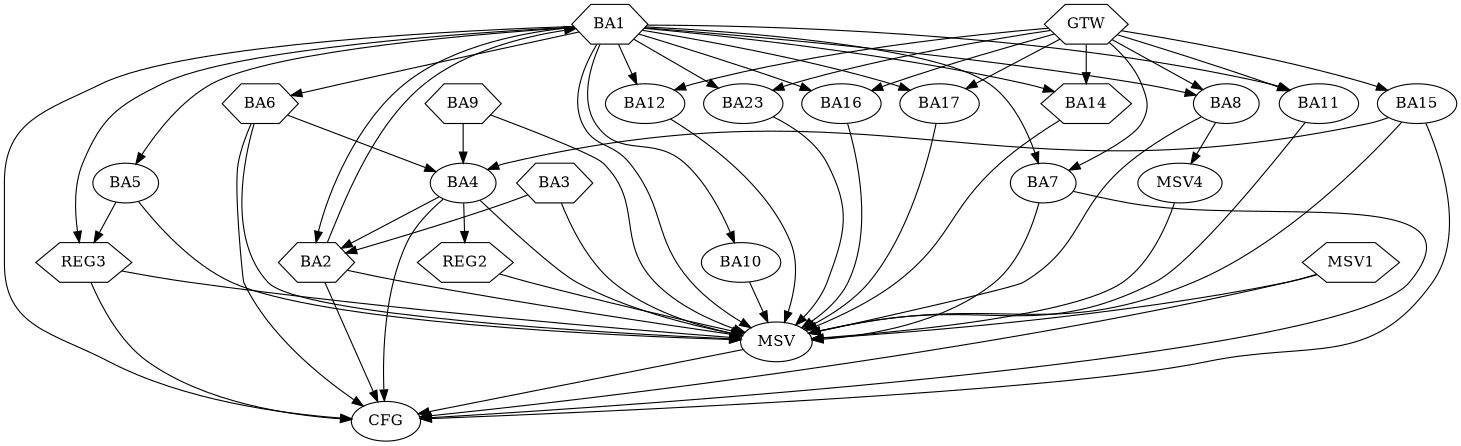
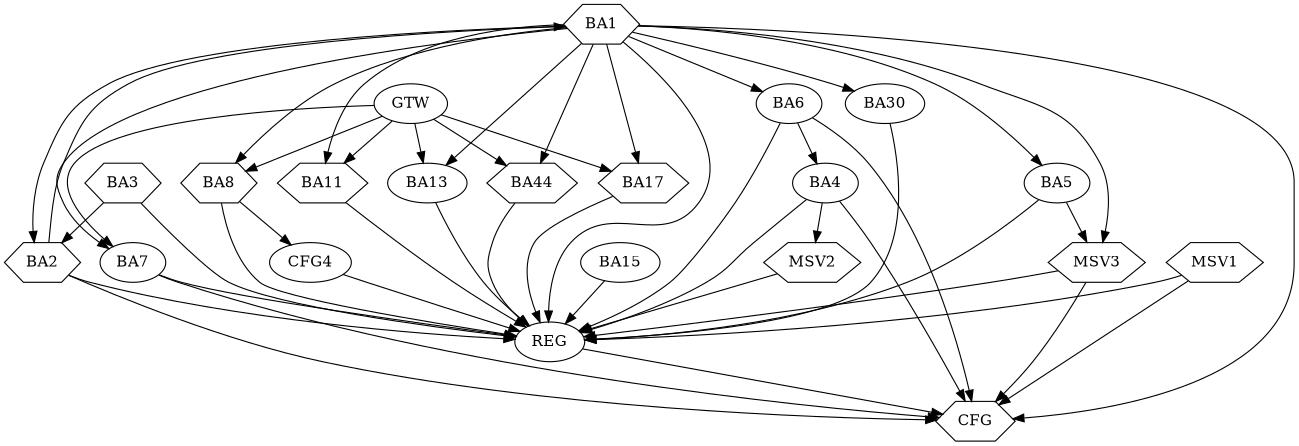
node "GTW": shape hexagon -> ellipse
edge "GTW" -> "BA15": removed
node "BA6": shape hexagon -> ellipse
node "BA9": removed
node "BA12": removed
node "BA23": label "BA23" -> "BA13"
node "BA16": removed
node "BA17": shape ellipse -> hexagon
node "BA14": label "BA14" -> "BA44"
node "BA8": shape ellipse -> hexagon
node "BA11": shape ellipse -> hexagon
edge "BA15" -> "BA4": removed
node "MSV4": label "MSV4" -> "CFG4"
edge "BA4" -> "BA2": removed
node "REG3": label "REG3" -> "MSV3"
node "REG2": label "REG2" -> "MSV2"
node "BA10": label "BA10" -> "BA30"
node "MSV": label "MSV" -> "REG"
edge "BA15" -> "CFG": removed
node "CFG": shape ellipse -> hexagon
